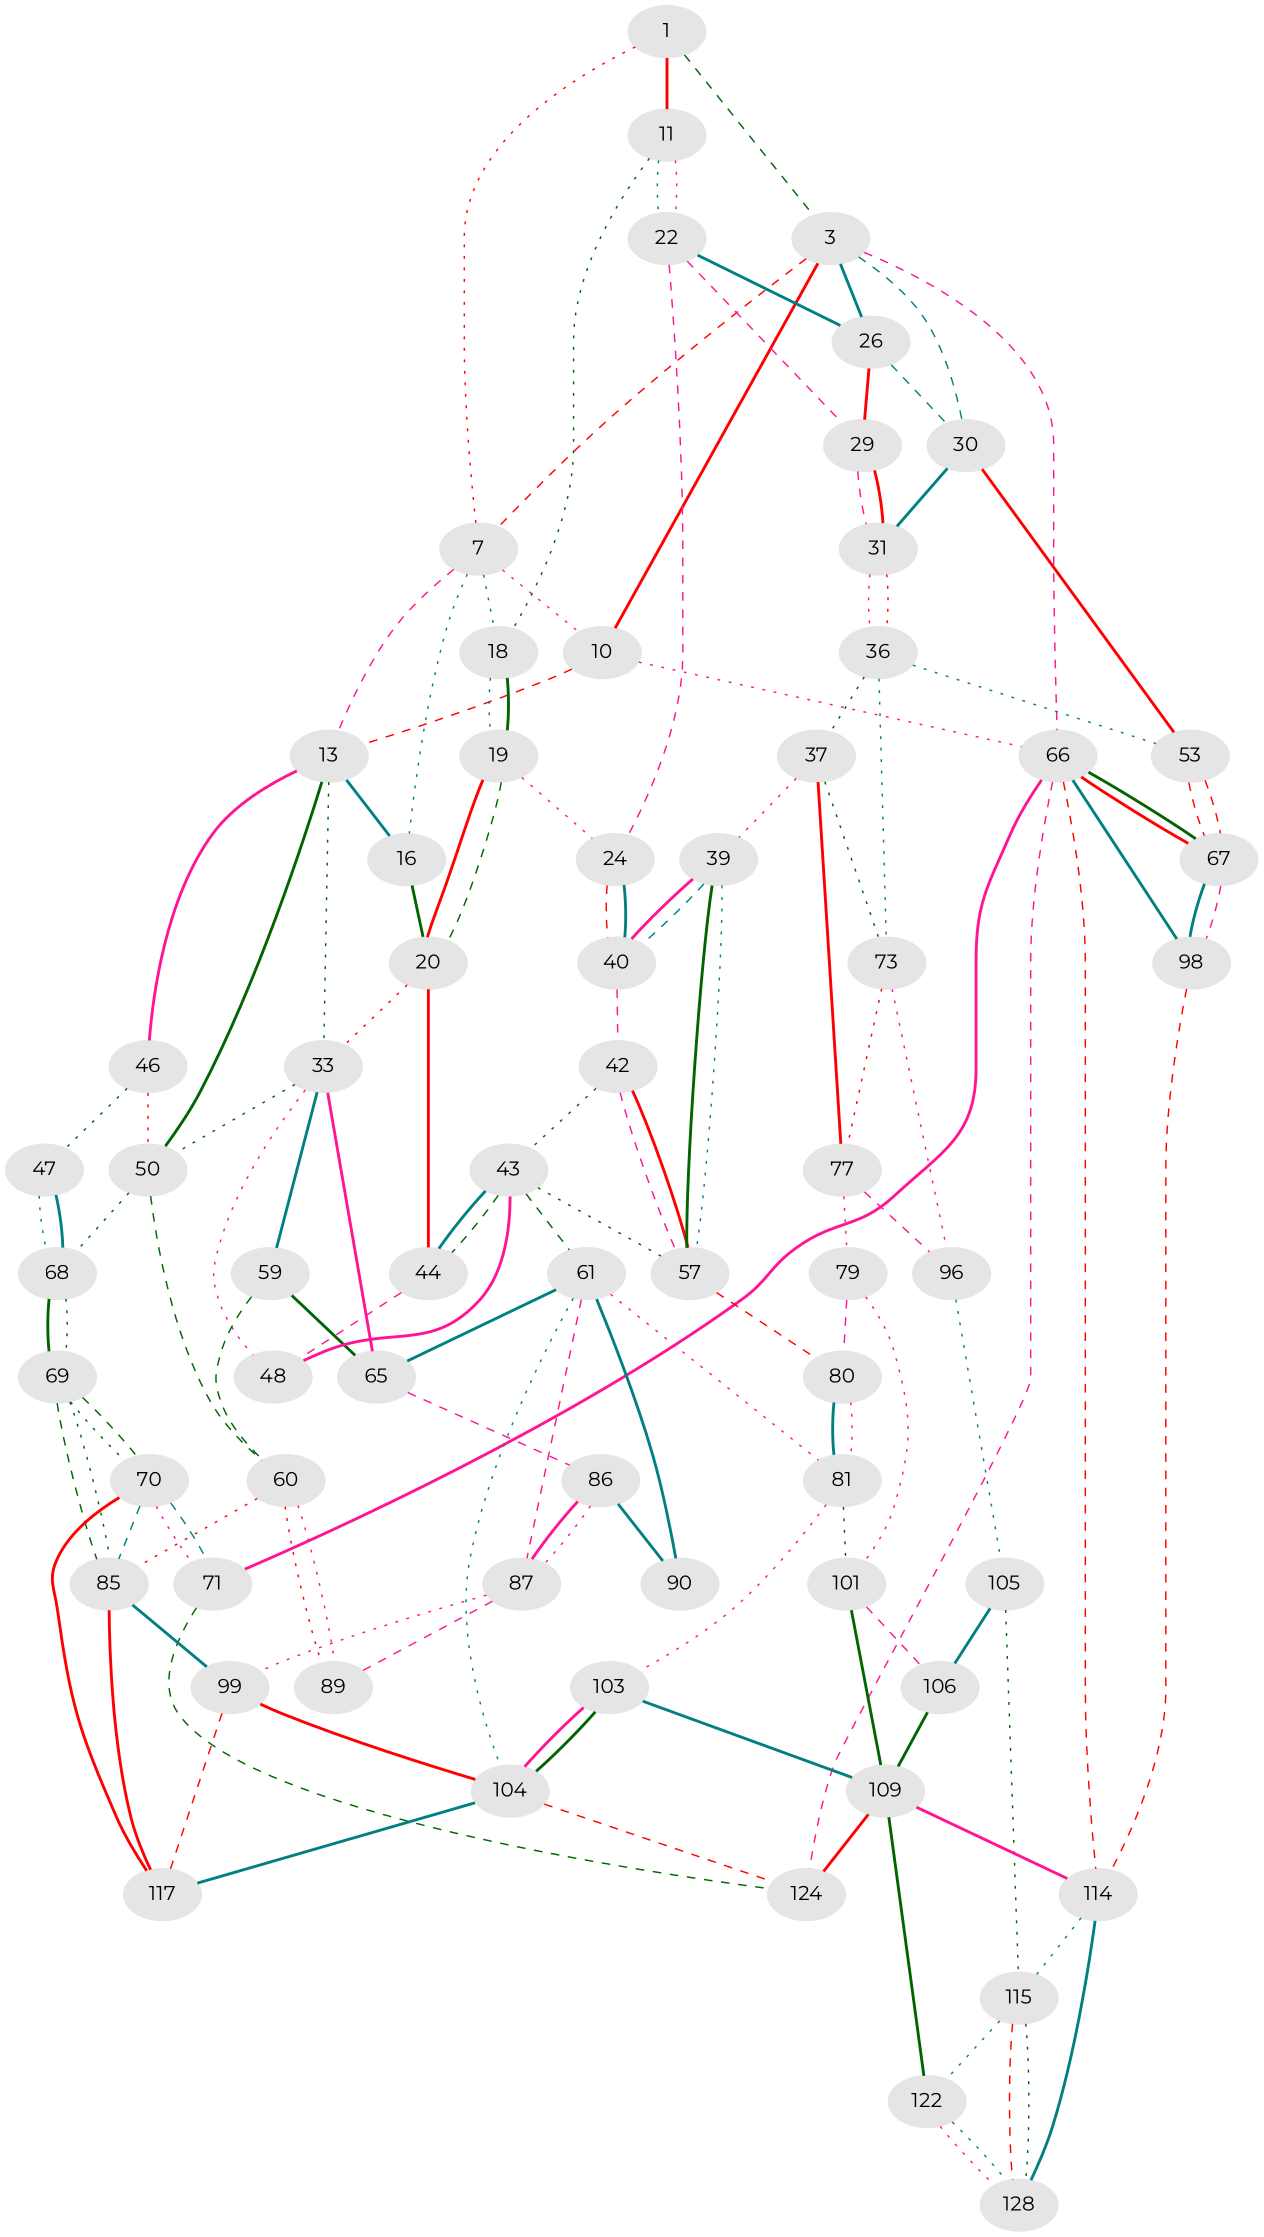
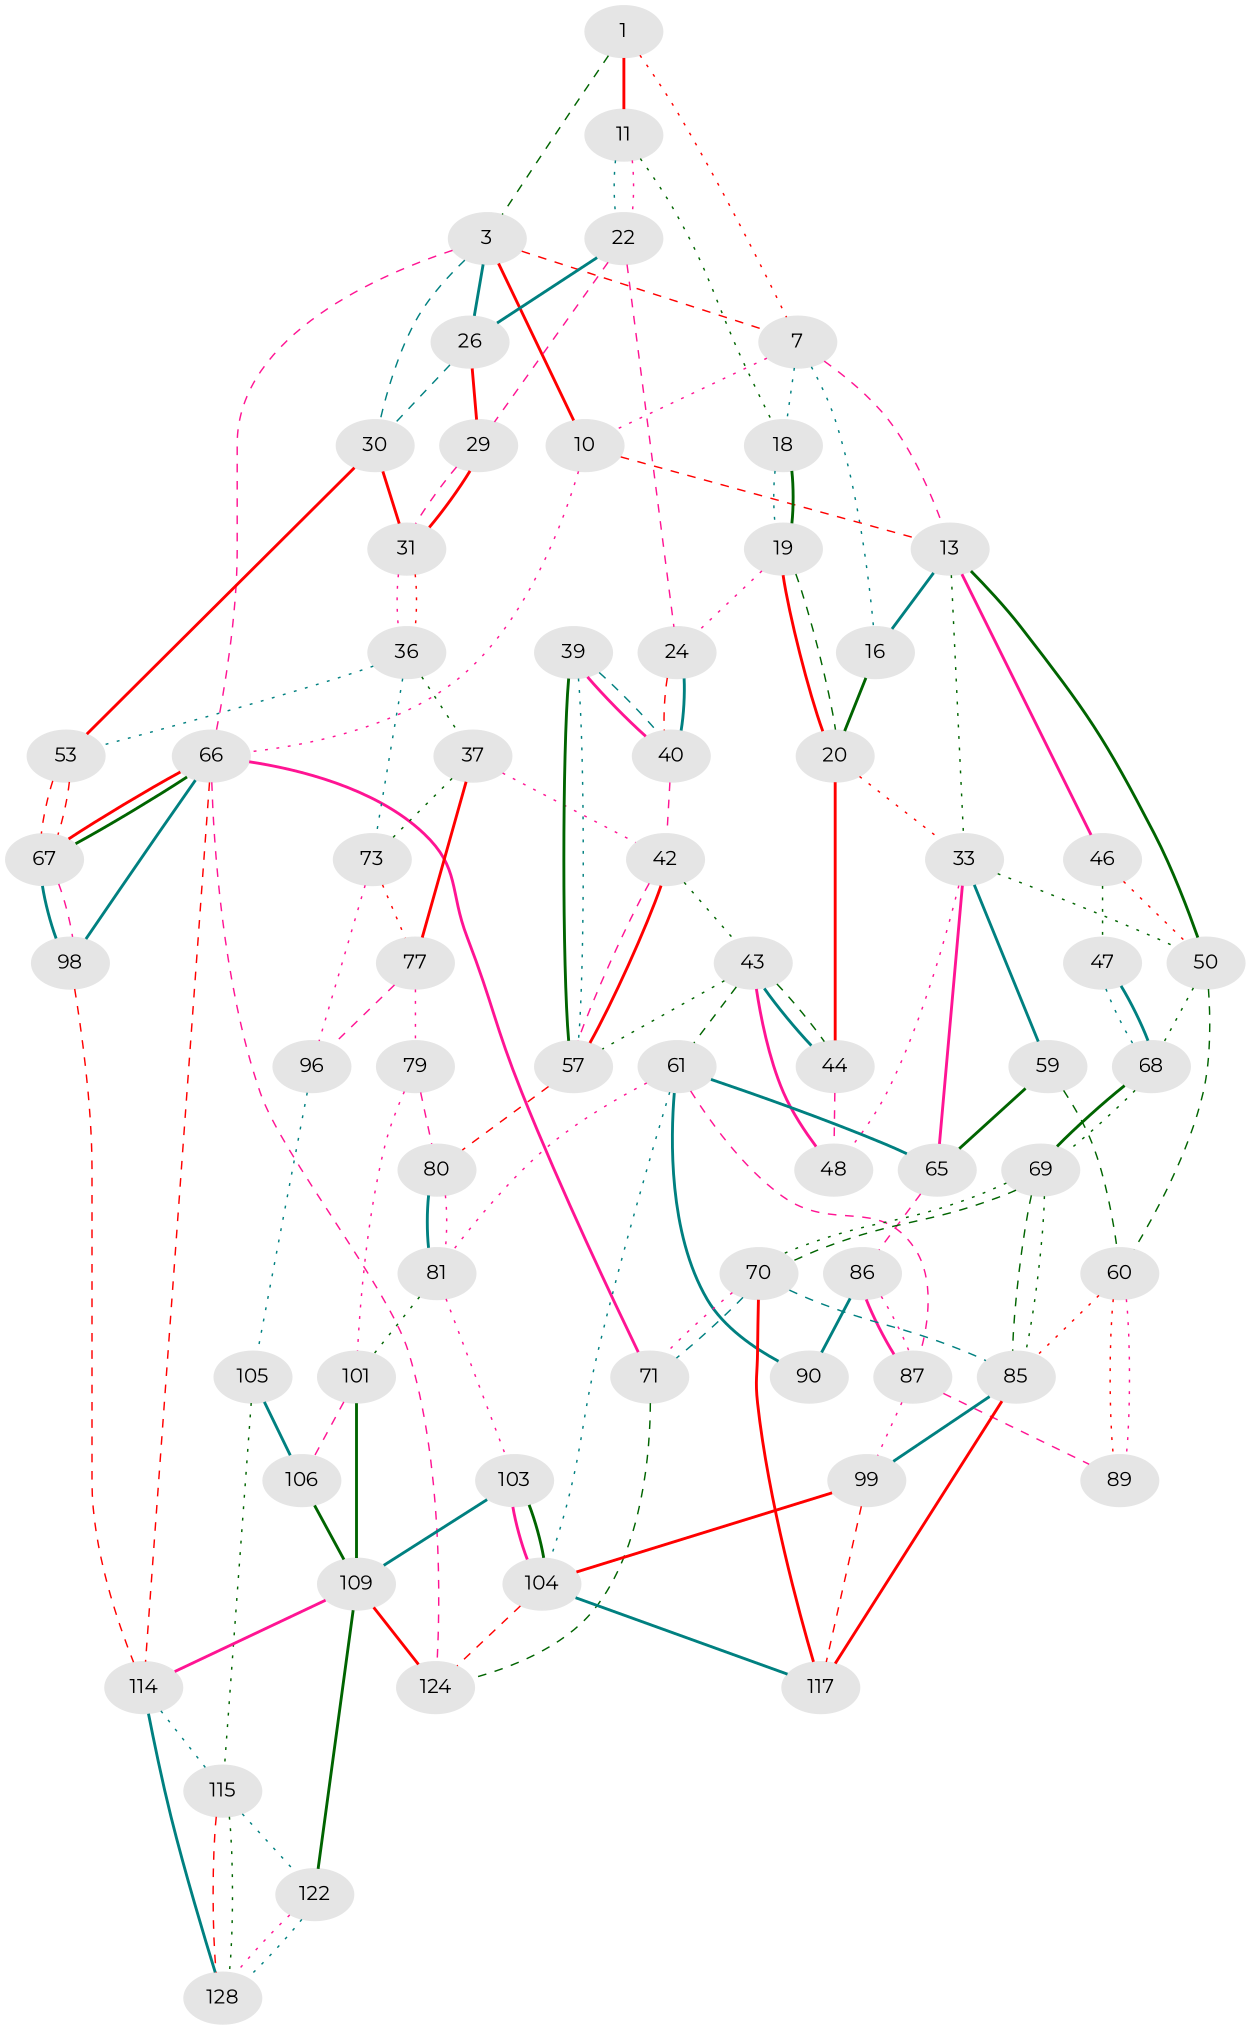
edge "30" -- "31": color teal -> red
edge "37" -- "39": now "37" -- "42"
